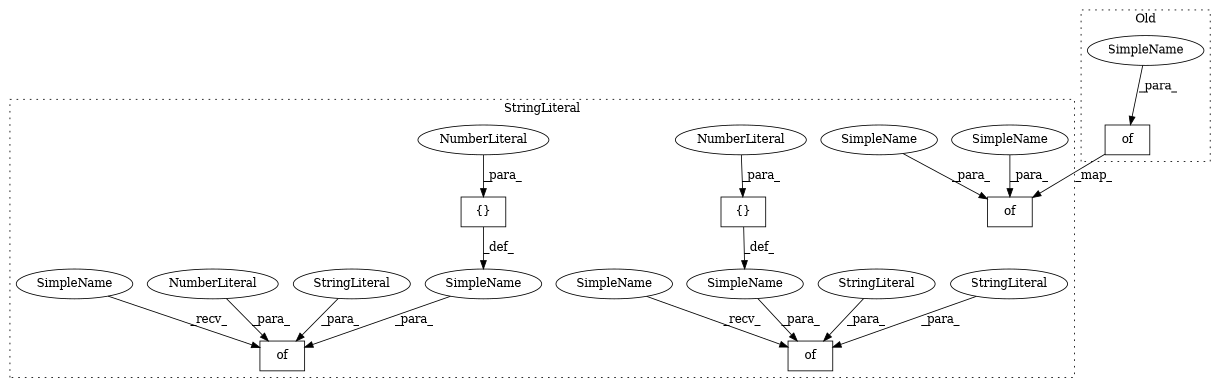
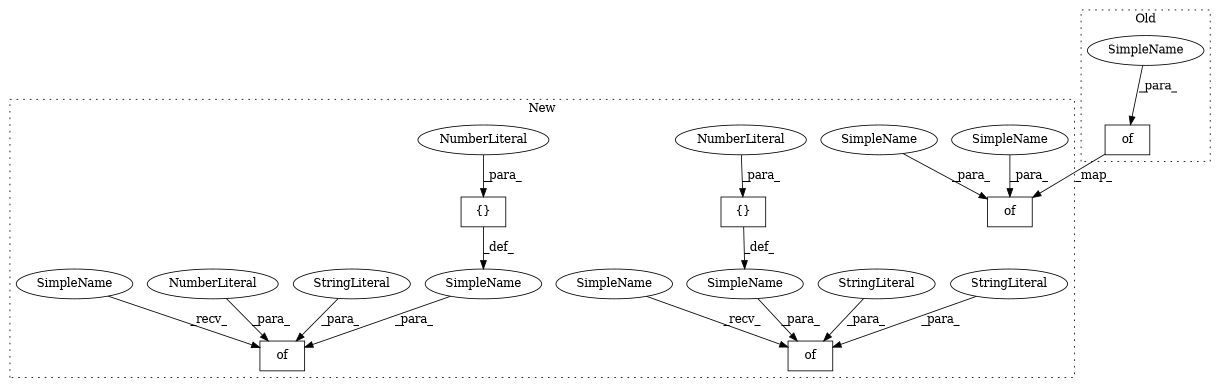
cluster "StringLiteral": label "StringLiteral" -> "New"
